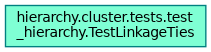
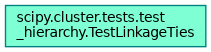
node "hierarchy.cluster.tests.test _hierarchy.TestLinkageTies": label "hierarchy.cluster.tests.test _hierarchy.TestLinkageTies" -> "scipy.cluster.tests.test _hierarchy.TestLinkageTies"
